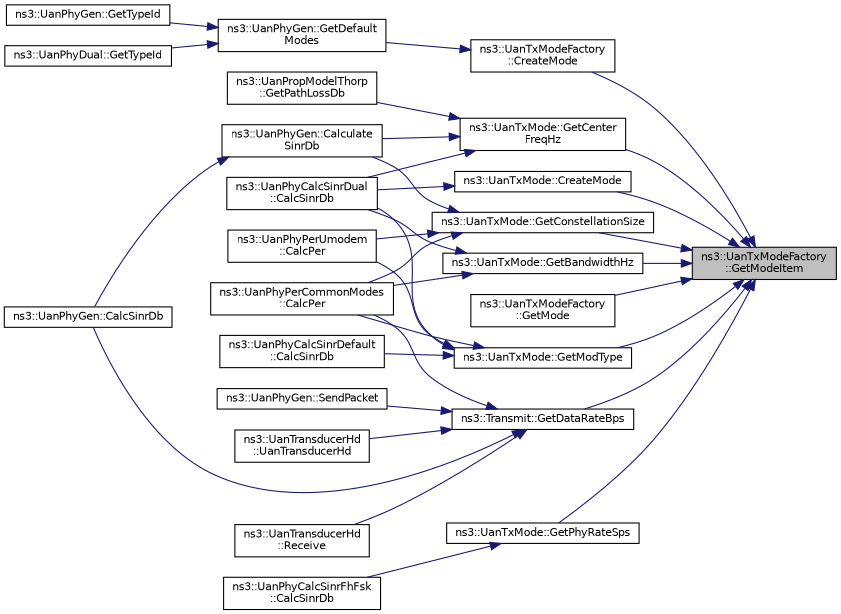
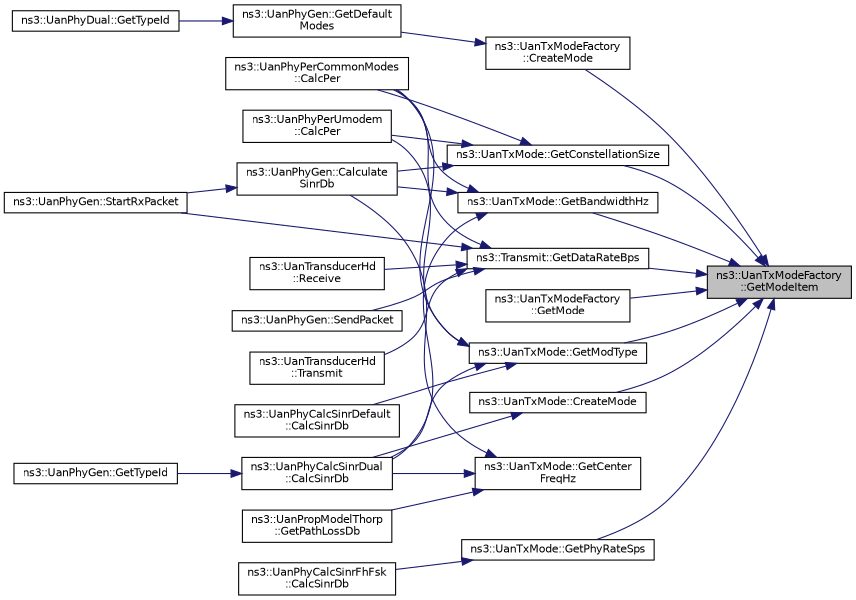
edge "ns3::UanPhyGen::GetTypeId" -> "ns3::UanPhyGen::GetDefault Modes": now "ns3::UanPhyGen::GetTypeId" -> "ns3::UanPhyCalcSinrDual ::CalcSinrDb"
edge "ns3::UanTxMode::GetCenter FreqHz" -> "ns3::UanTxModeFactory ::GetModeItem": removed
edge "ns3::UanPhyGen::Calculate SinrDb" -> "ns3::UanTxMode::GetBandwidthHz": added
node "ns3::UanPhyGen::CalcSinrDb": label "ns3::UanPhyGen::CalcSinrDb" -> "ns3::UanPhyGen::StartRxPacket"
node "ns3::UanTransducerHd ::UanTransducerHd": label "ns3::UanTransducerHd ::UanTransducerHd" -> "ns3::UanTransducerHd ::Transmit"
